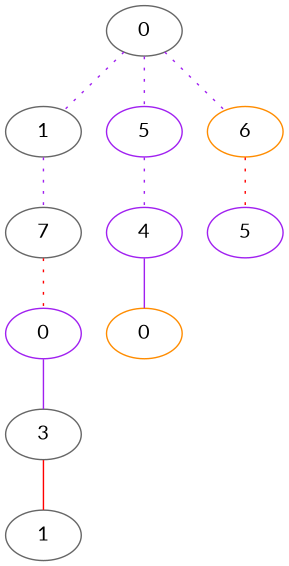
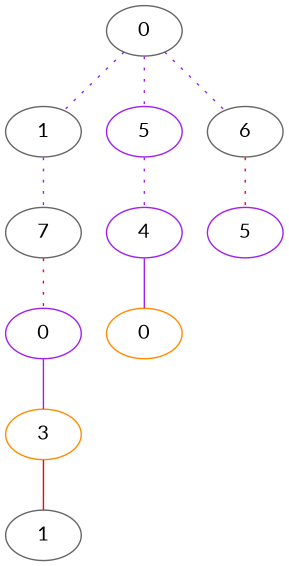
node "6": color darkorange -> gray40
node "3": color gray40 -> darkorange
